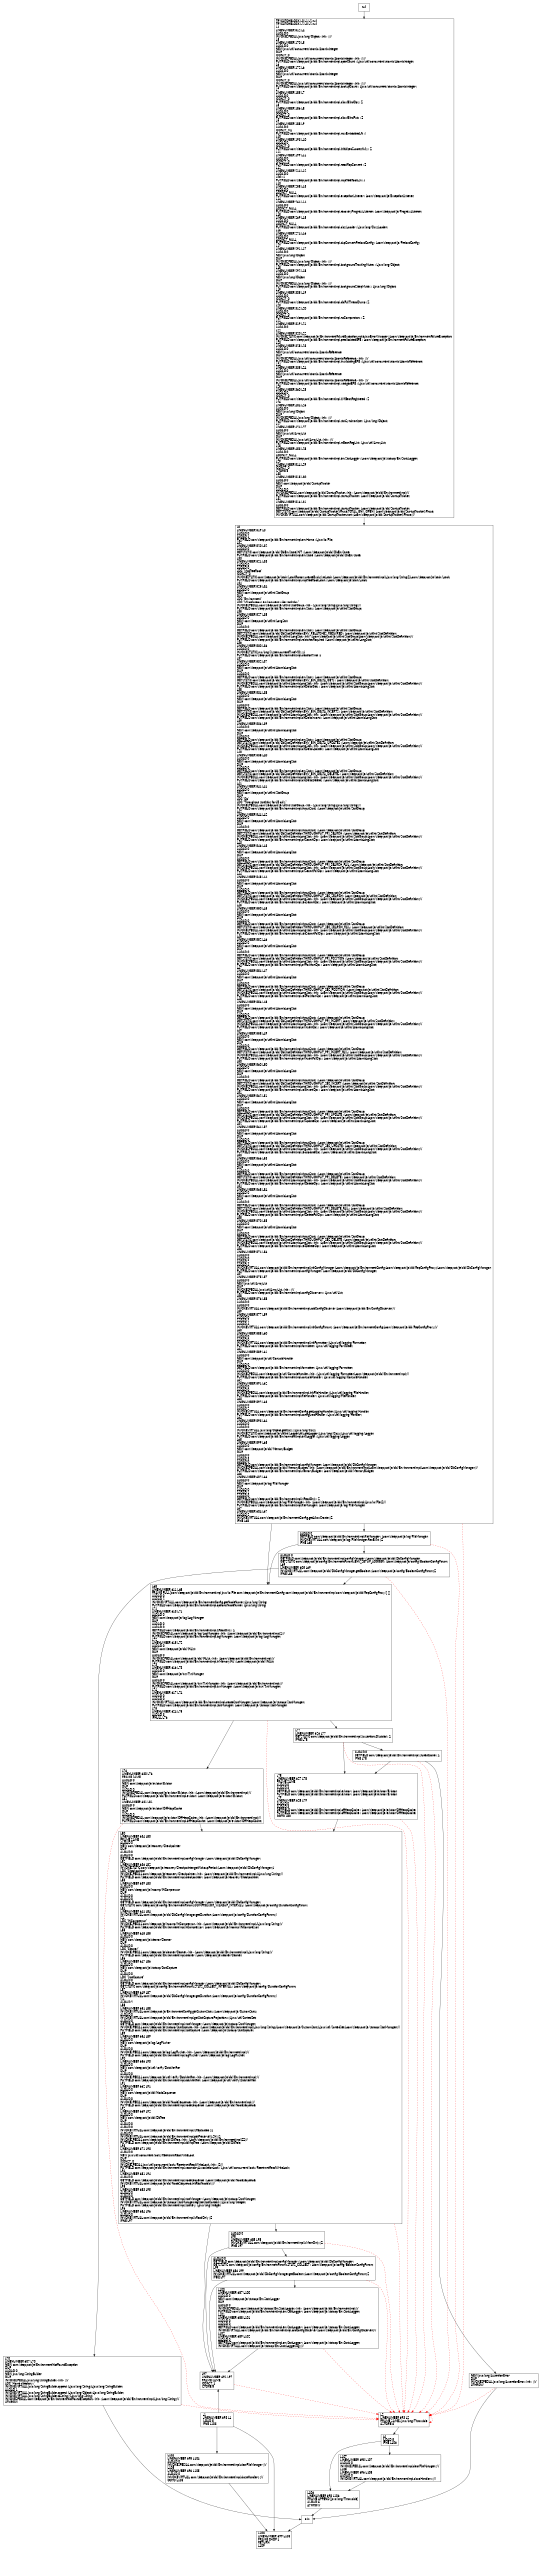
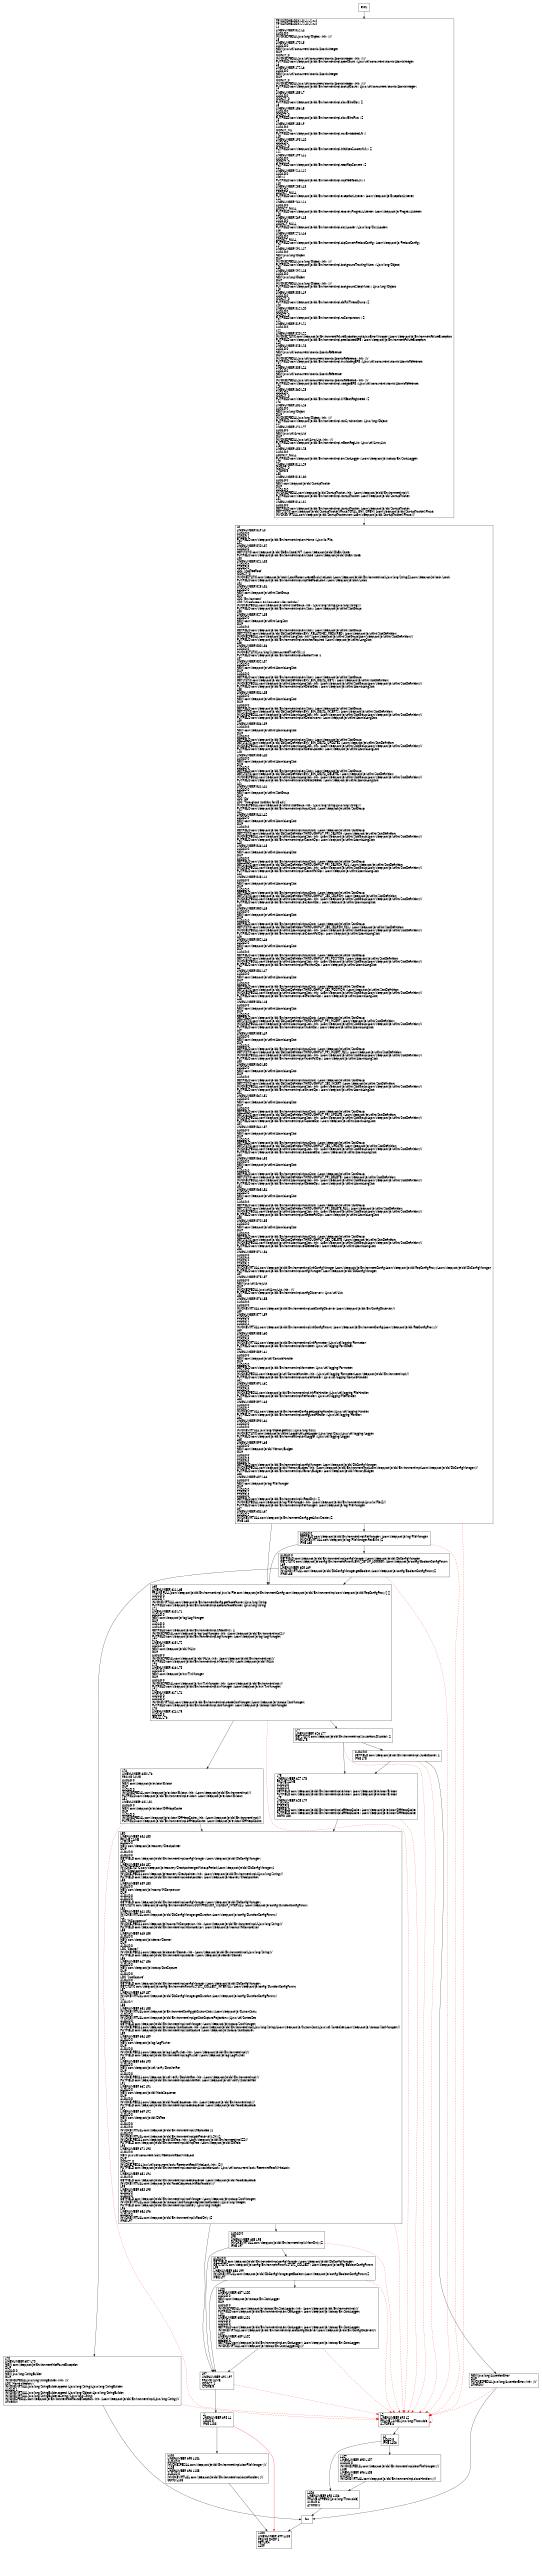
node "null": label "null" -> "entry"
edge "L1 LINENUMBER 693 L1 ILOAD 5 IFNE L103" -> "L97 LINENUMBER 691 L97 FRAME SAME ICONST_1 ISTORE 5": reversed
edge "L1 LINENUMBER 693 L1 ILOAD 5 IFNE L103" -> "L103 LINENUMBER 699 L103 FRAME CHOP 1 RETURN L109": color black -> red
node "exit": label "exit" -> "for"
